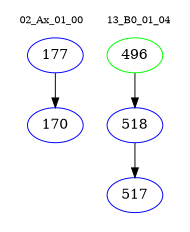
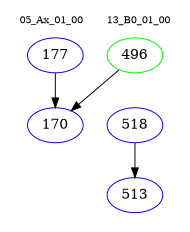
cluster "02_Ax_01_00": label "02_Ax_01_00" -> "05_Ax_01_00"
cluster "13_B0_01_04": label "13_B0_01_04" -> "13_B0_01_00"
edge "496" -> "518": now "496" -> "170"
node "517": label "517" -> "513"
